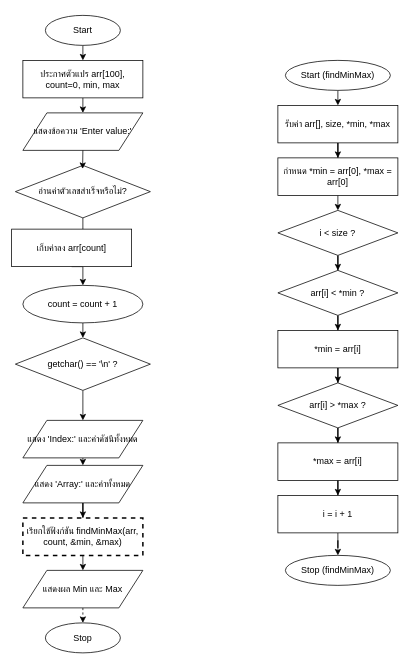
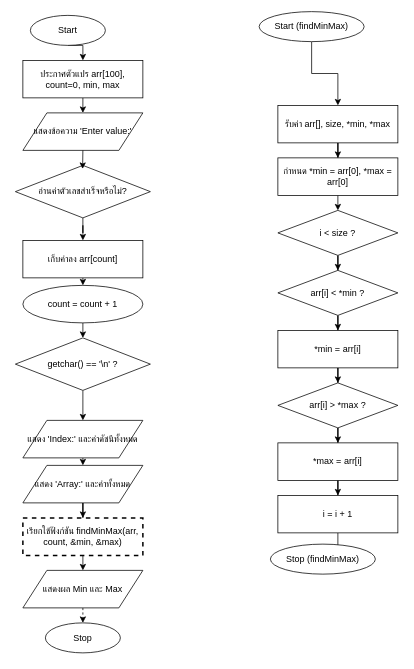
node "Start": moved (83, 30) -> (68, 30)
node "Start (findMinMax)": moved (338, 75) -> (312, 27)
node "เก็บค่าลง arr[count]": moved (72, 248) -> (83, 259)
node "Stop (findMinMax)": moved (338, 570) -> (323, 559)
